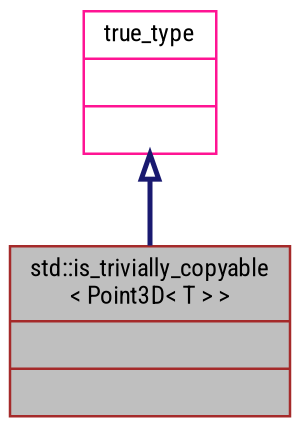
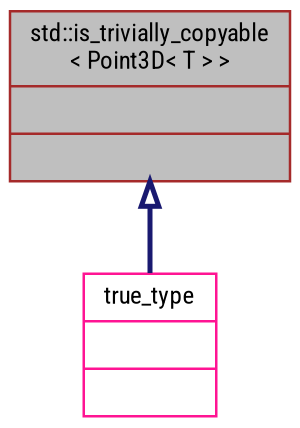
edge "std::is_trivially_copyable" -> "true_type": reversed
